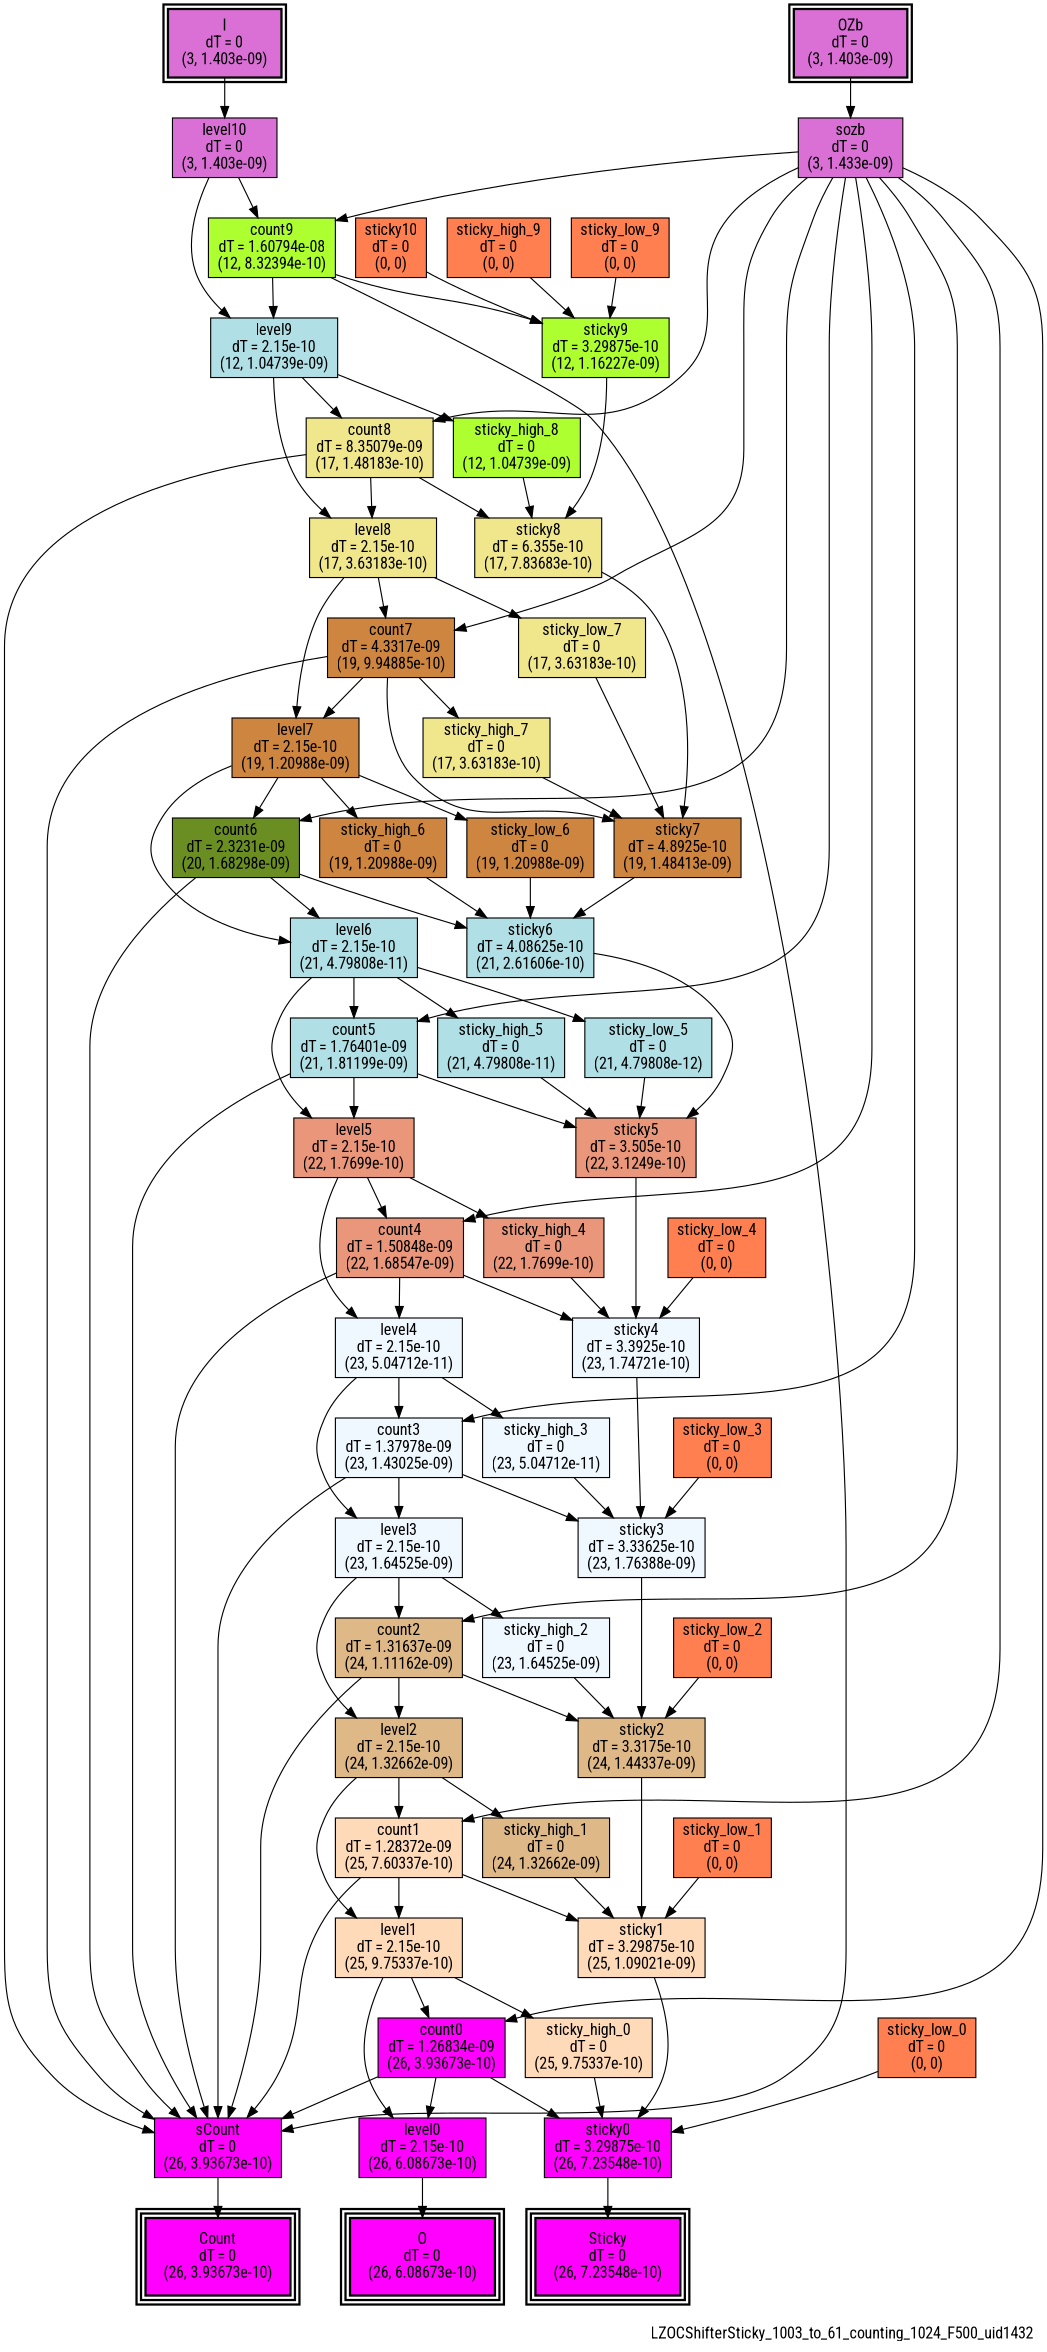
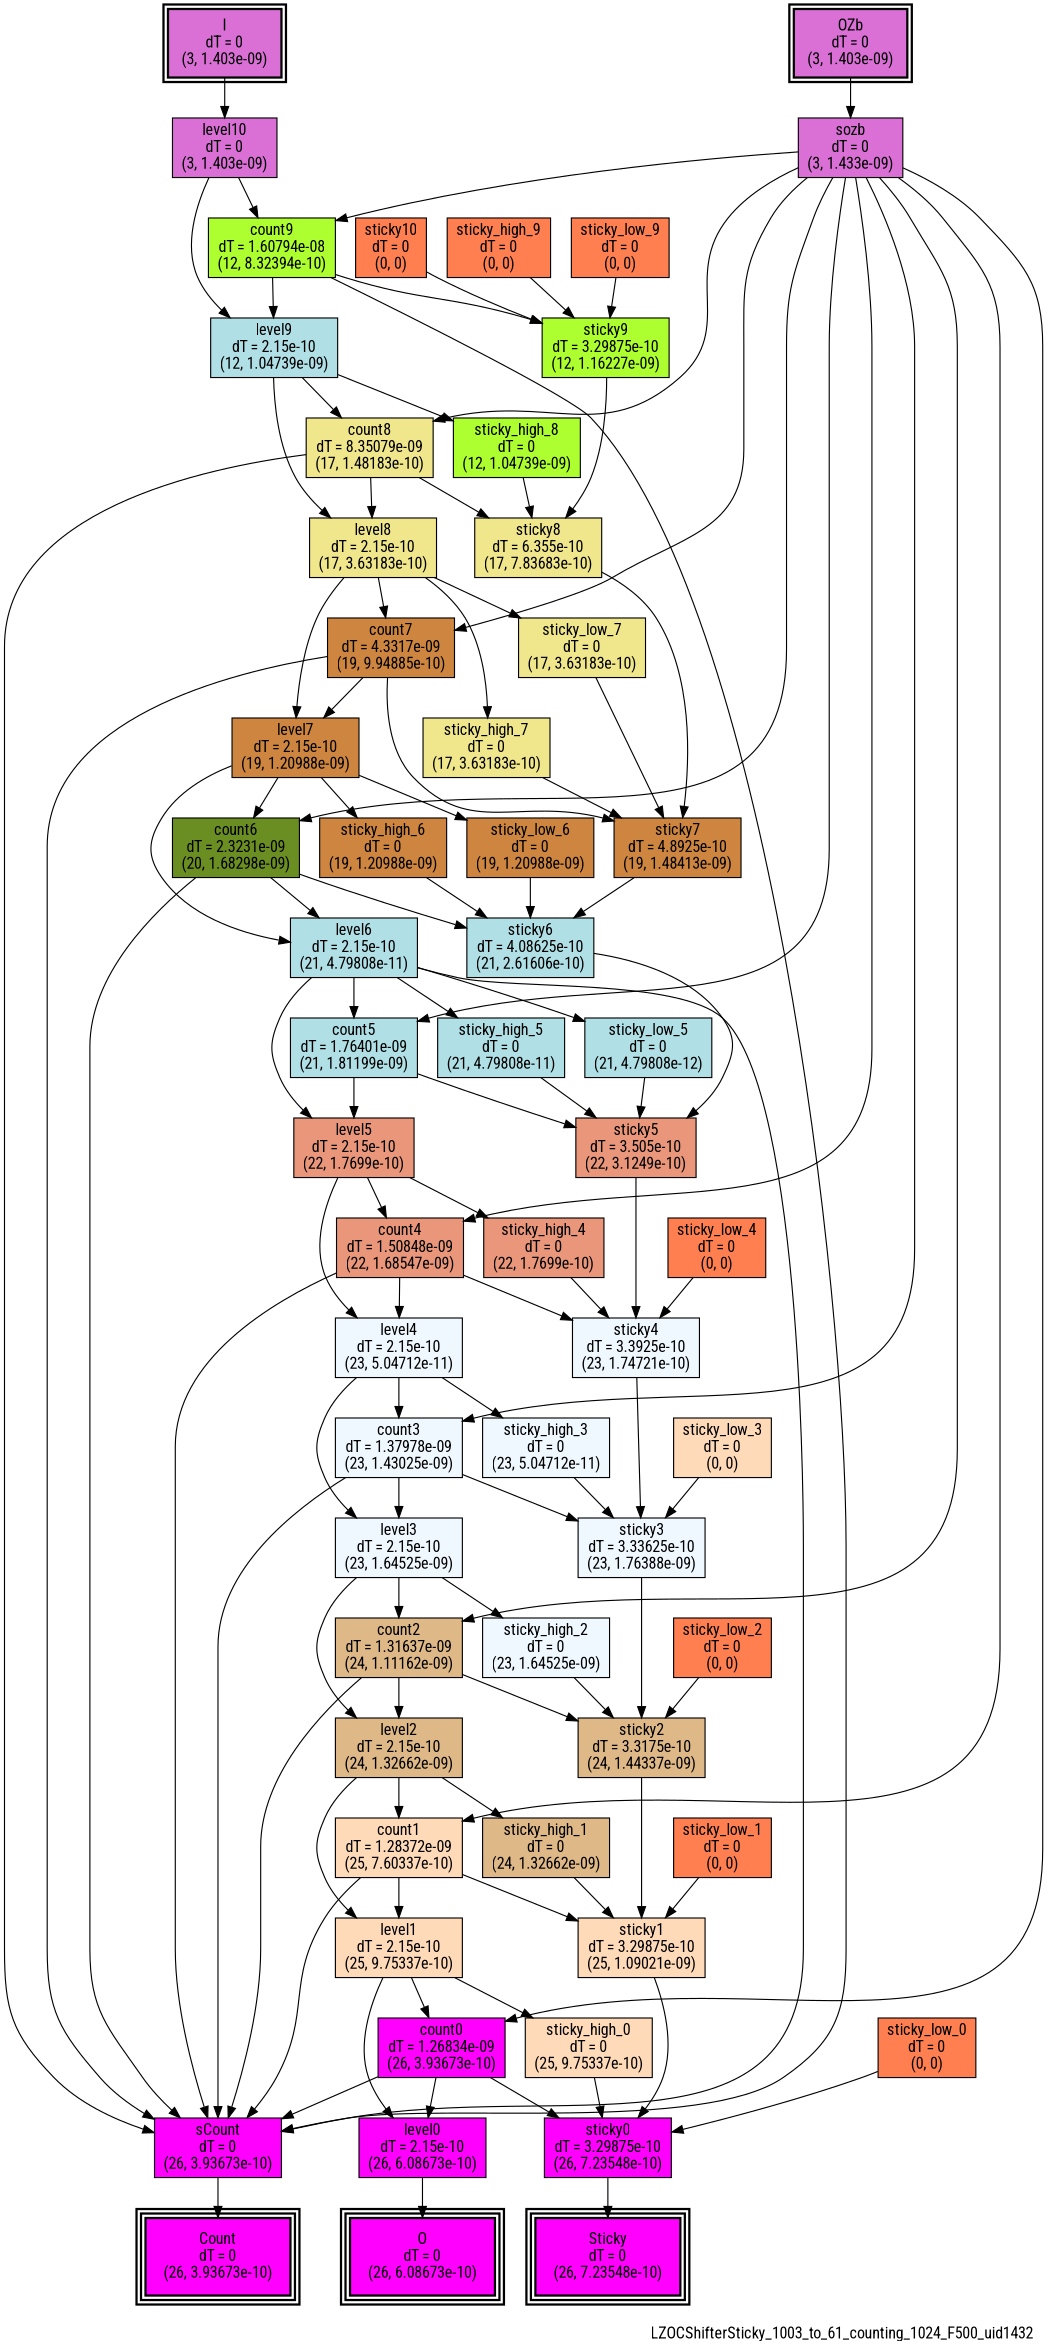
edge "count7 dT = 4.3317e-09 (19, 9.94885e-10)" -> "sticky_high_7 dT = 0 (17, 3.63183e-10)": now "level8 dT = 2.15e-10 (17, 3.63183e-10)" -> "sticky_high_7 dT = 0 (17, 3.63183e-10)"
node "sticky_low_3 dT = 0 (0, 0)": fillcolor coral -> peachpuff
edge "count5 dT = 1.76401e-09 (21, 1.81199e-09)" -> "sCount dT = 0 (26, 3.93673e-10)": now "level6 dT = 2.15e-10 (21, 4.79808e-11)" -> "sCount dT = 0 (26, 3.93673e-10)"
